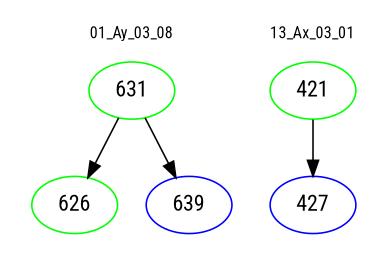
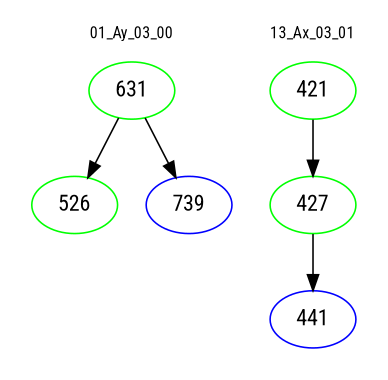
cluster "01_Ay_03_08": label "01_Ay_03_08" -> "01_Ay_03_00"
node "626": label "626" -> "526"
node "639": label "639" -> "739"
node "427": color blue -> green
node "441": added
